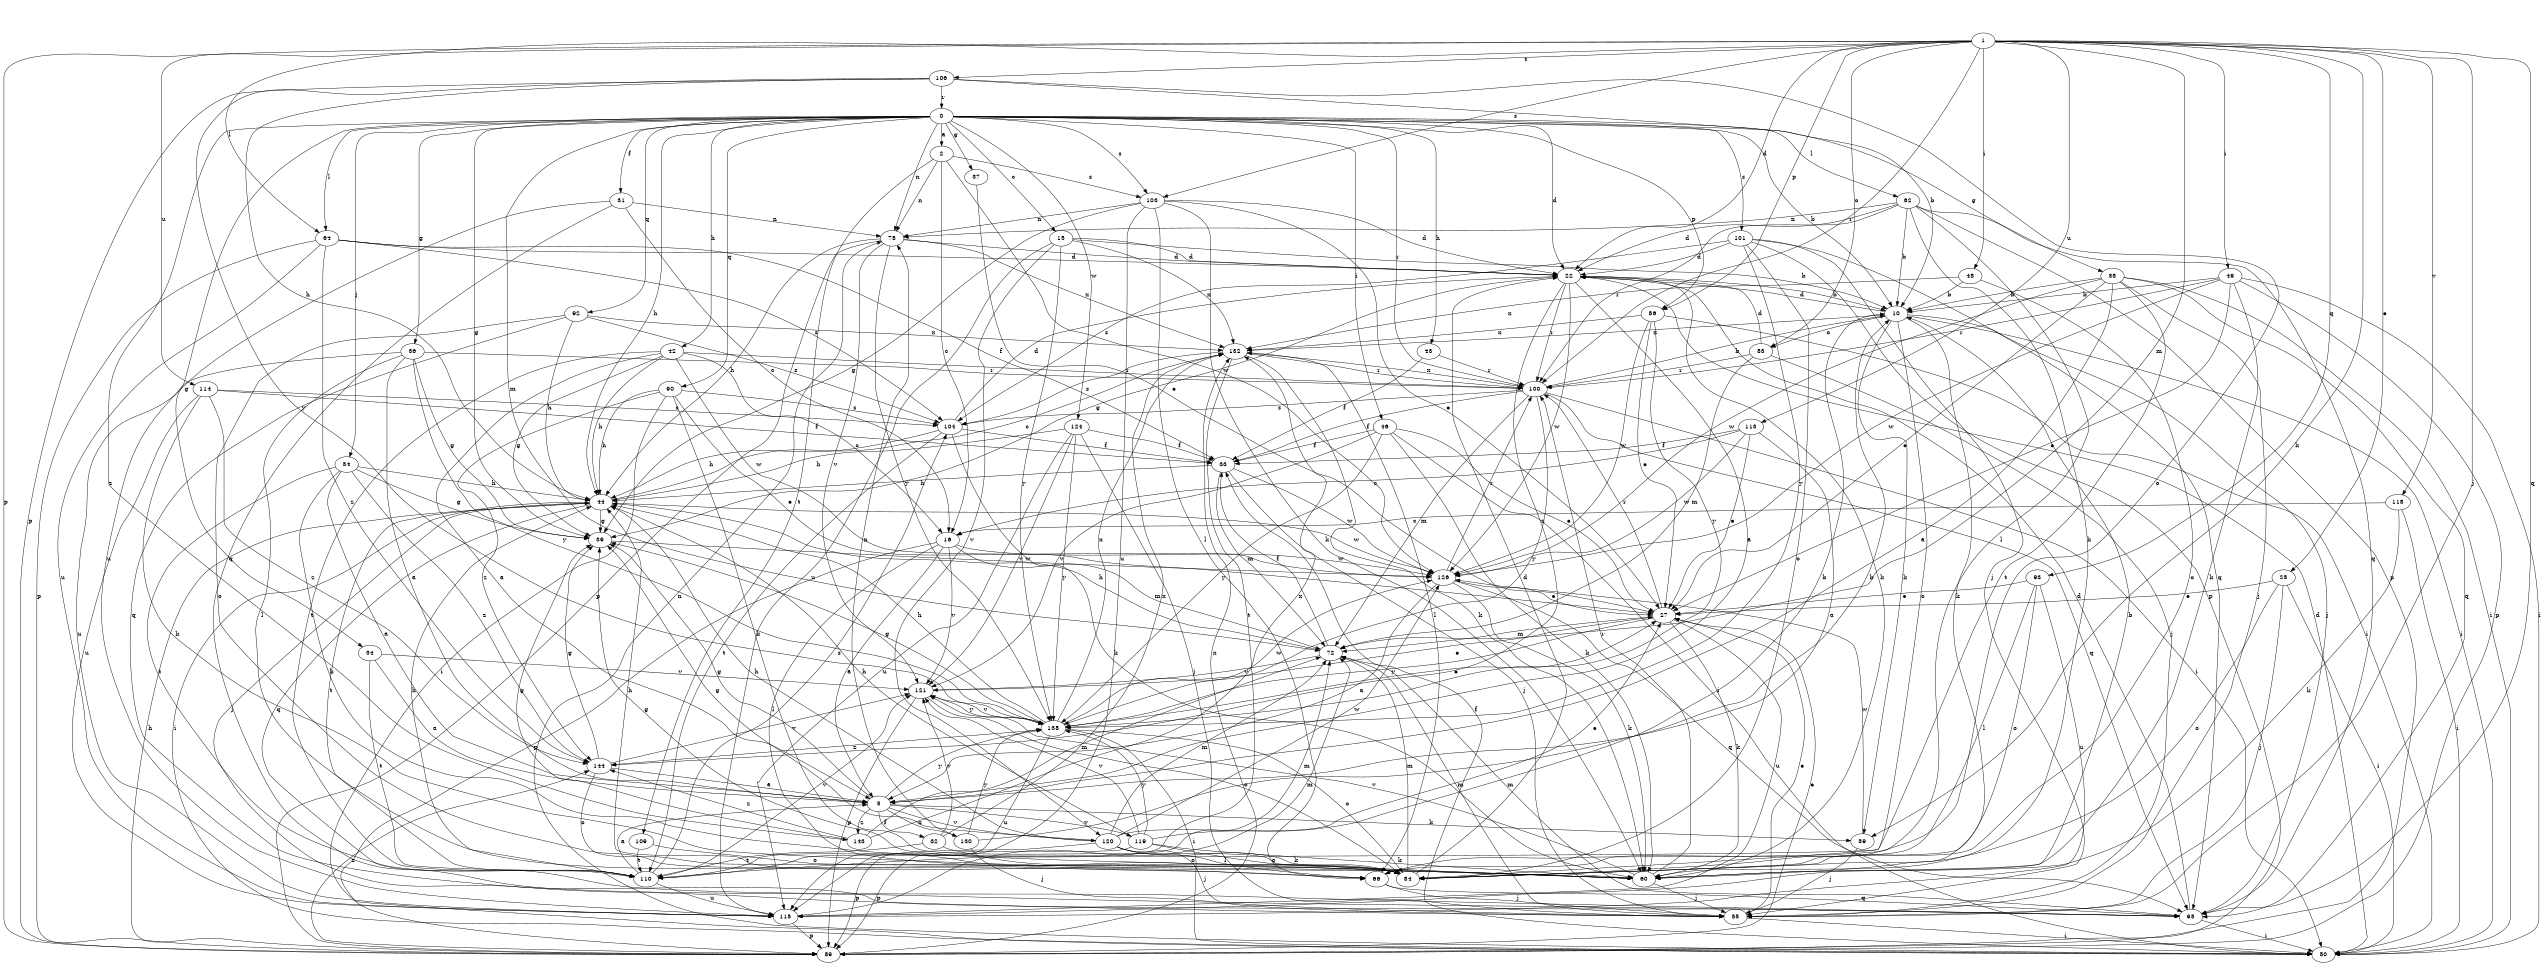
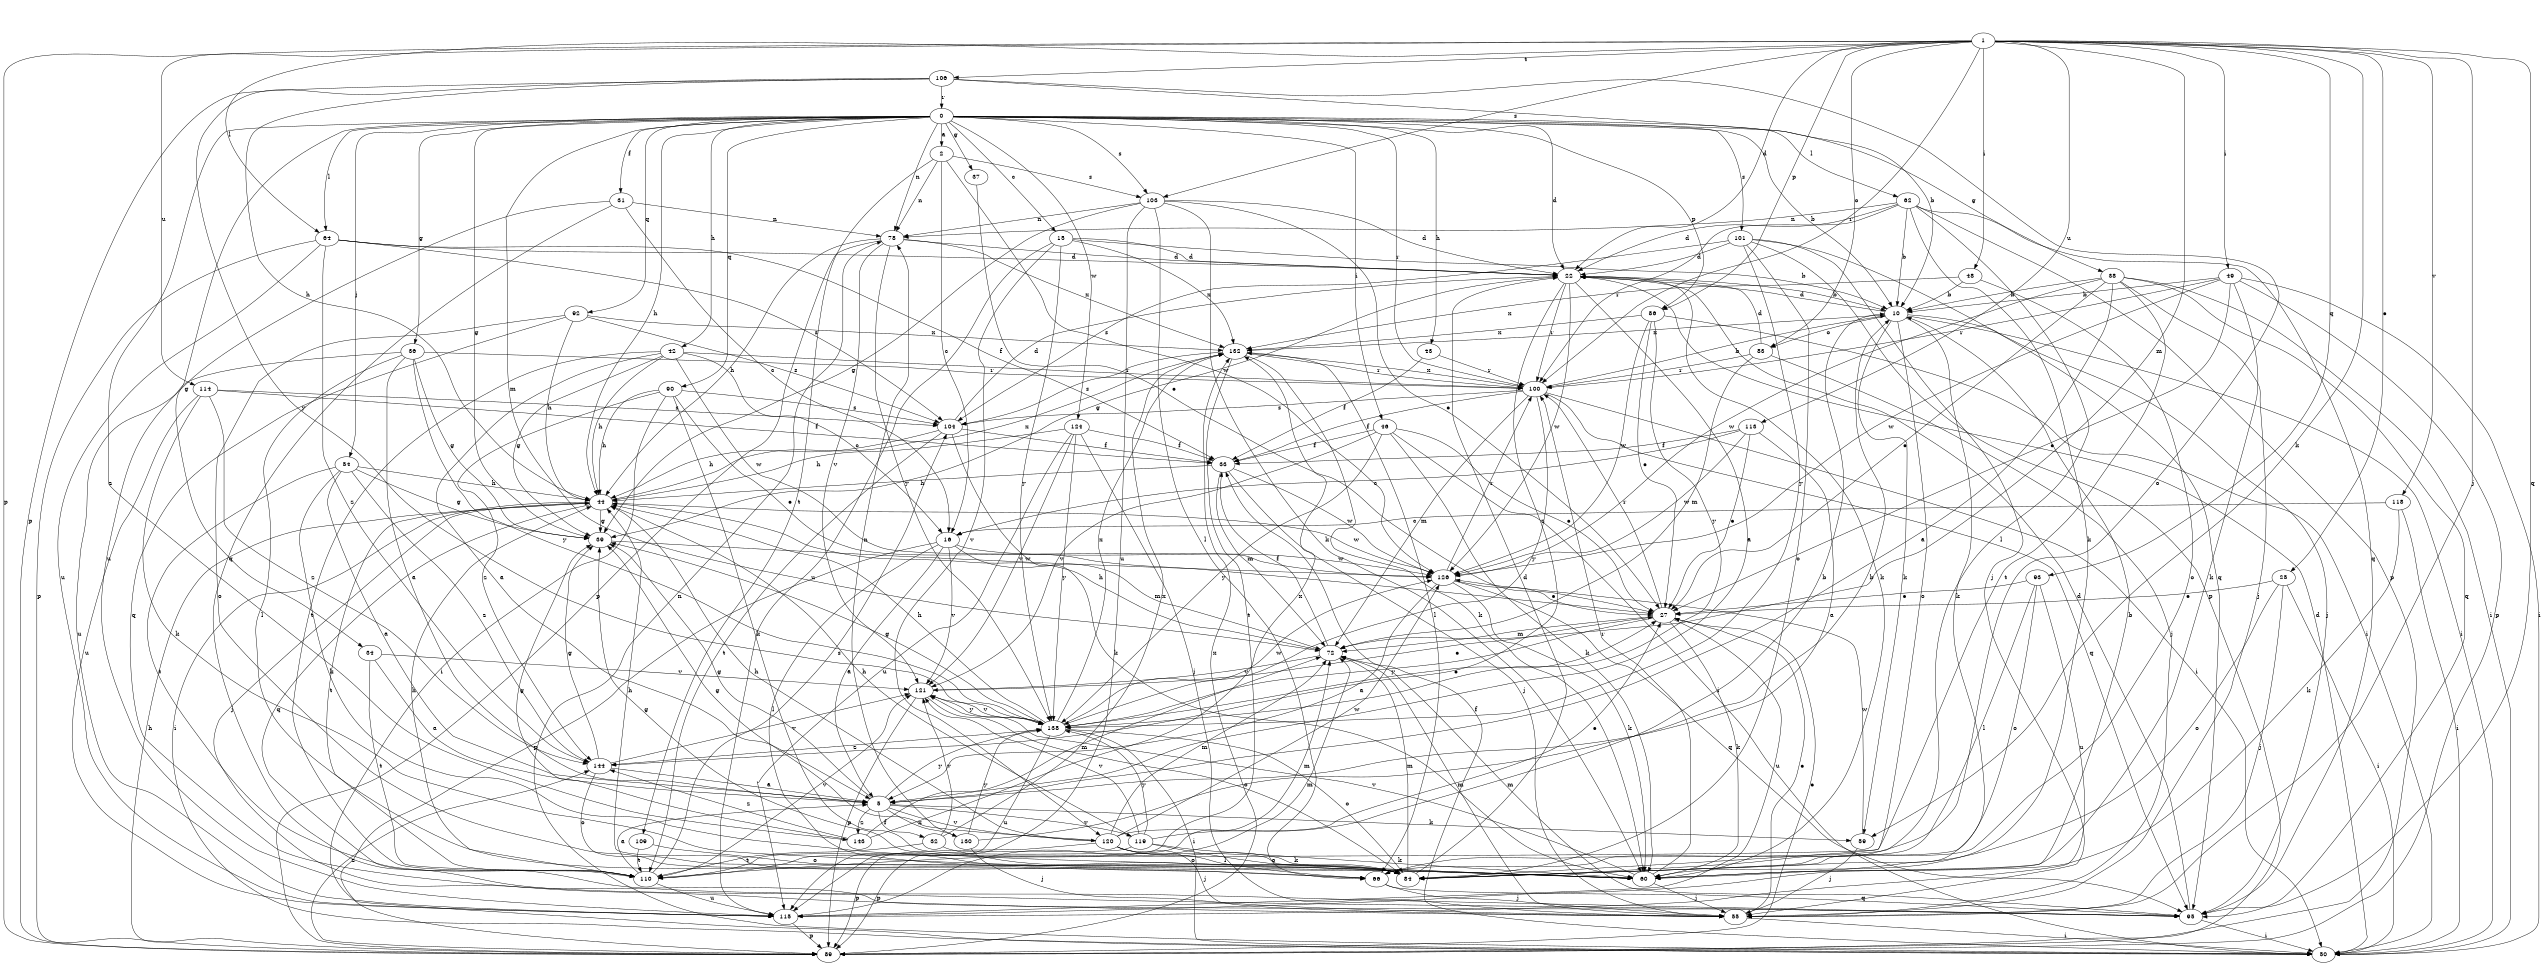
edge "44" -> "132": label "c" -> "x"
